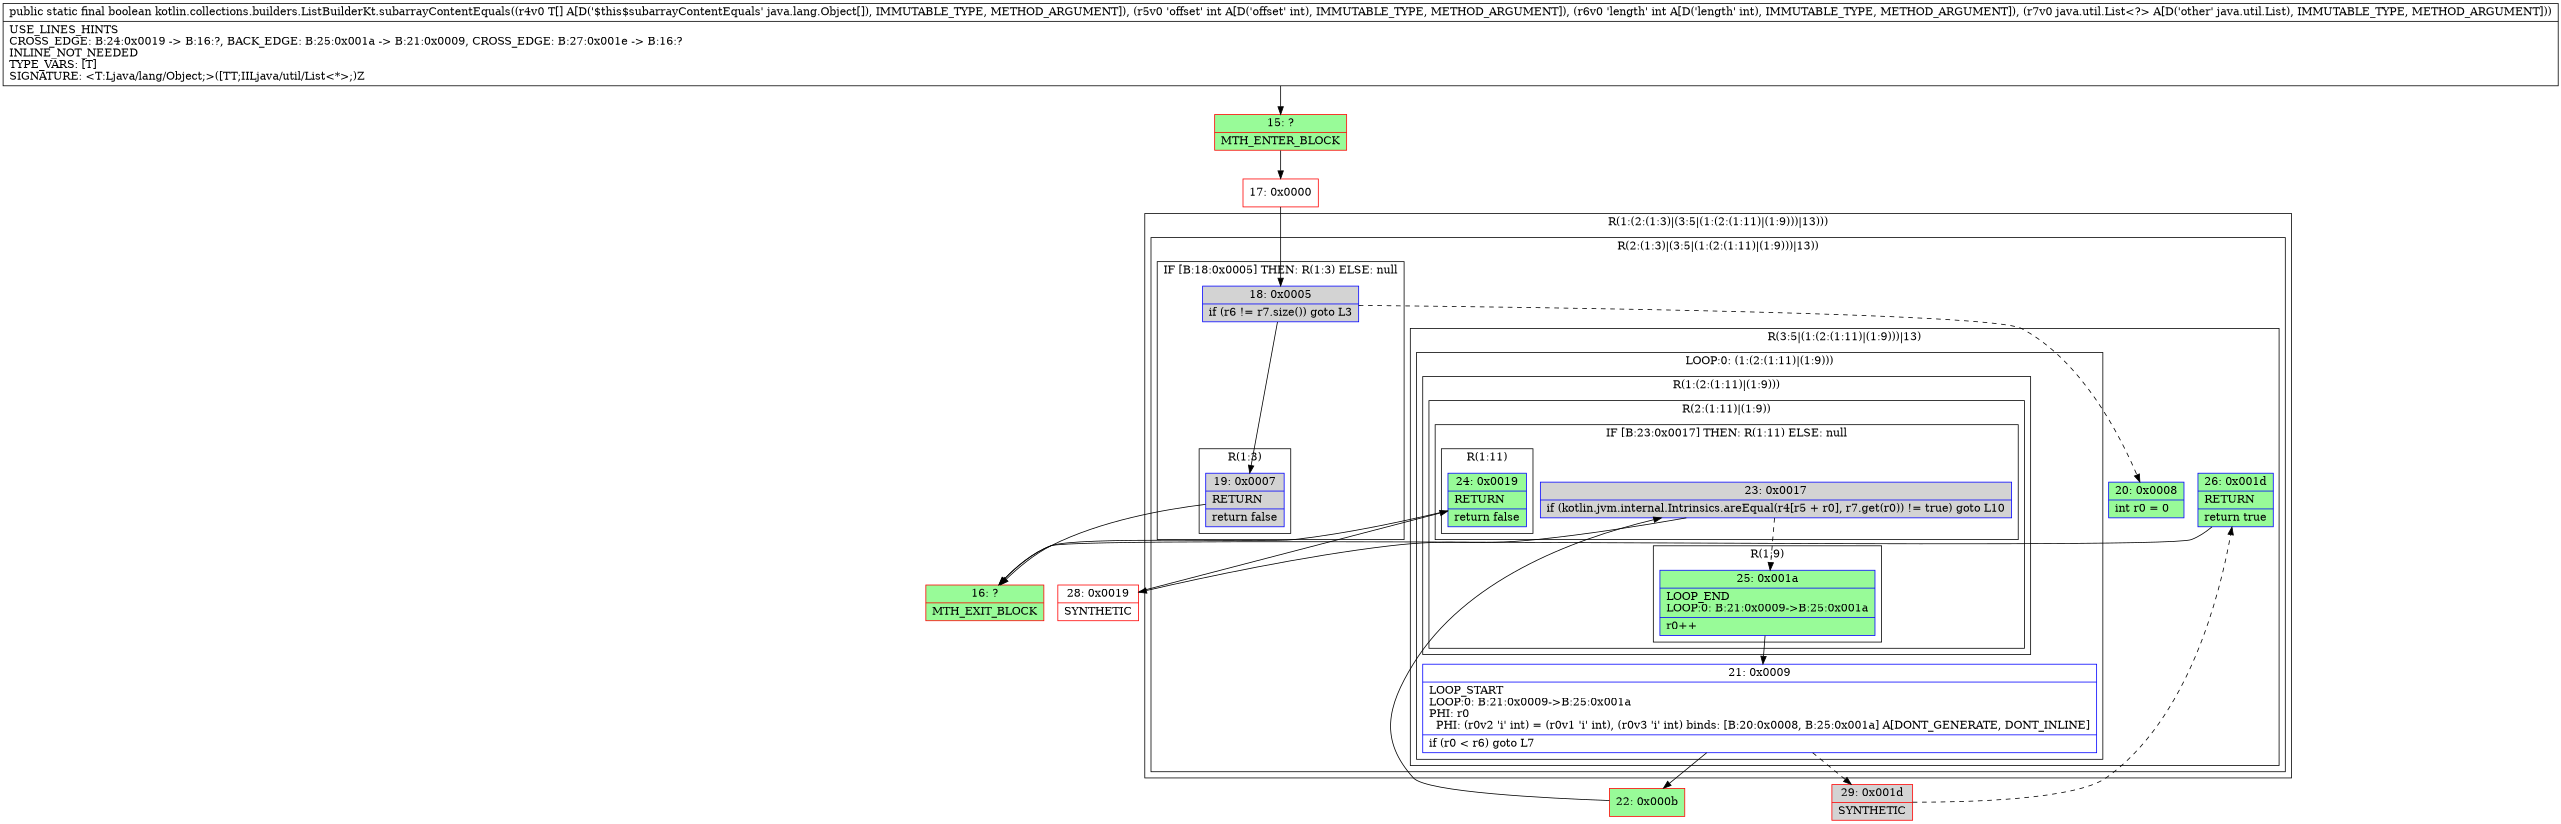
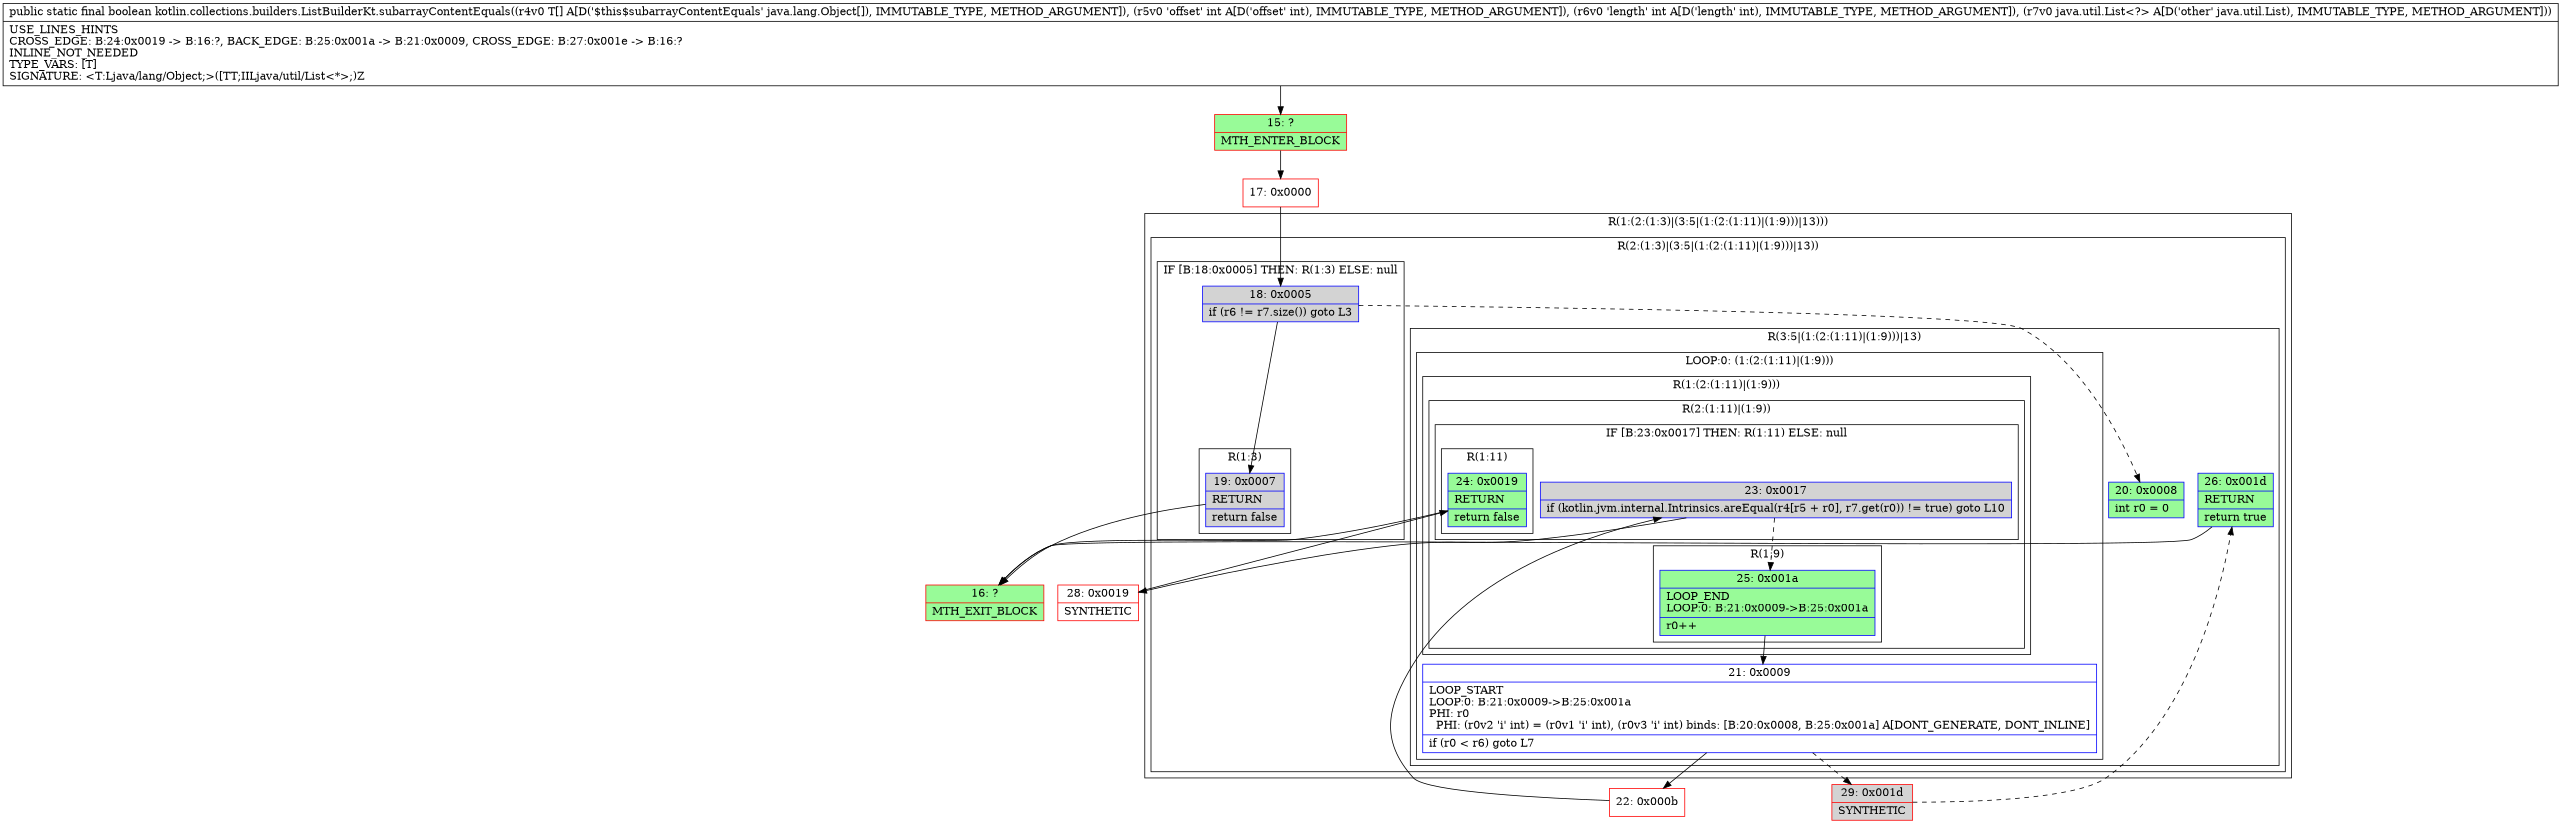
node "22: 0x000b": fillcolor palegreen -> white
